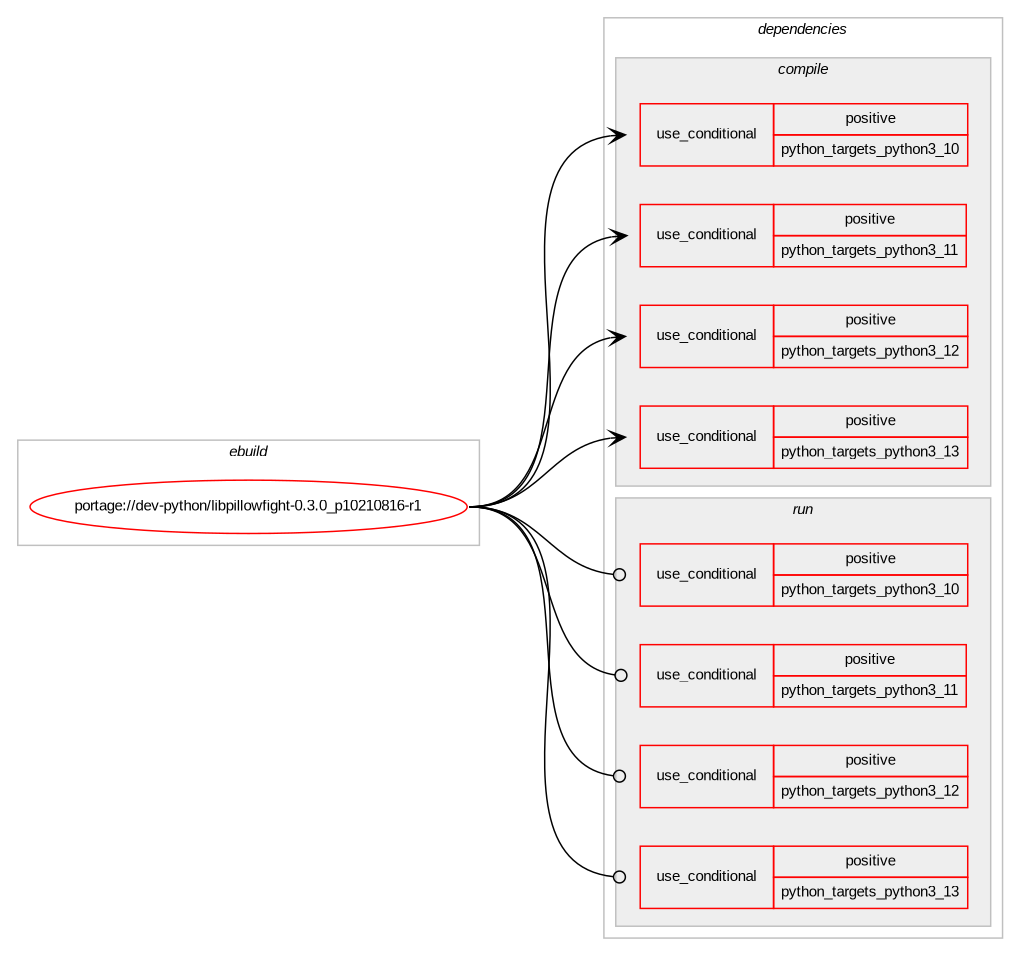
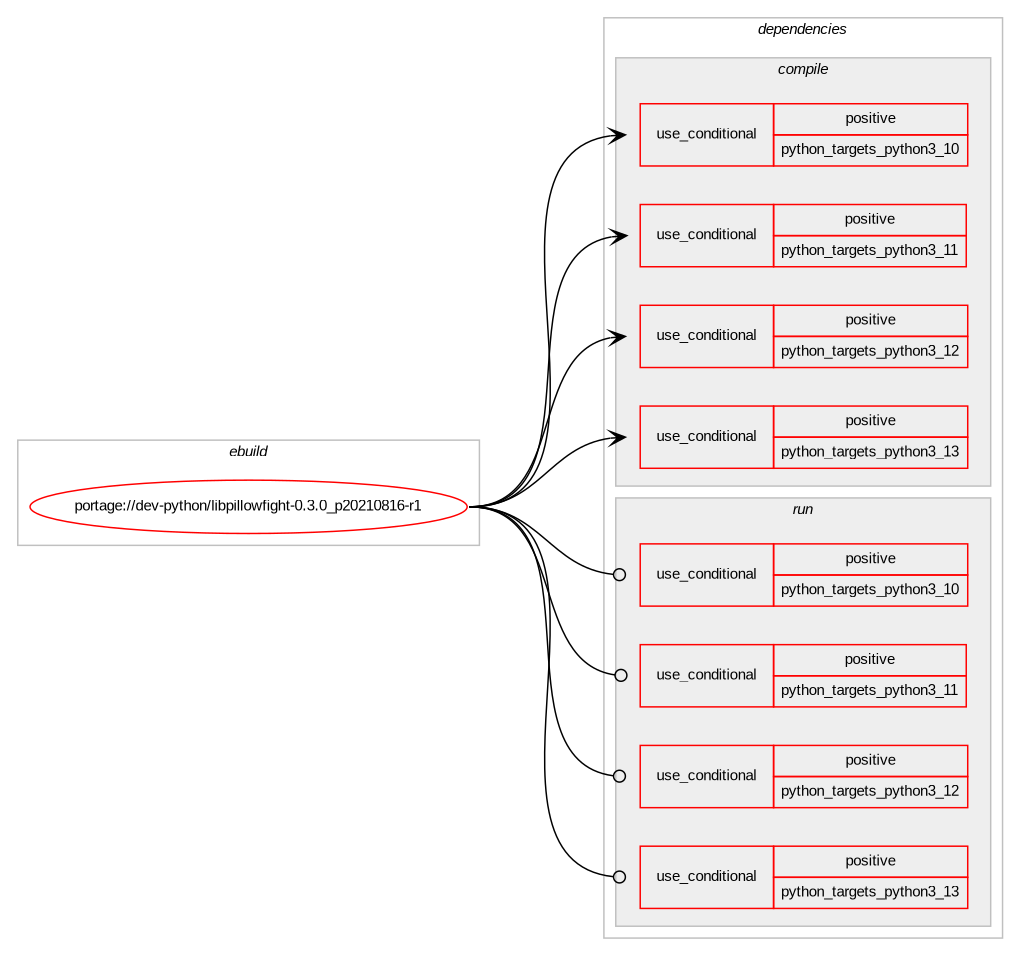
node "portage://dev-python/libpillowfight-0.3.0_p10210816-r1": label "portage://dev-python/libpillowfight-0.3.0_p10210816-r1" -> "portage://dev-python/libpillowfight-0.3.0_p20210816-r1"
